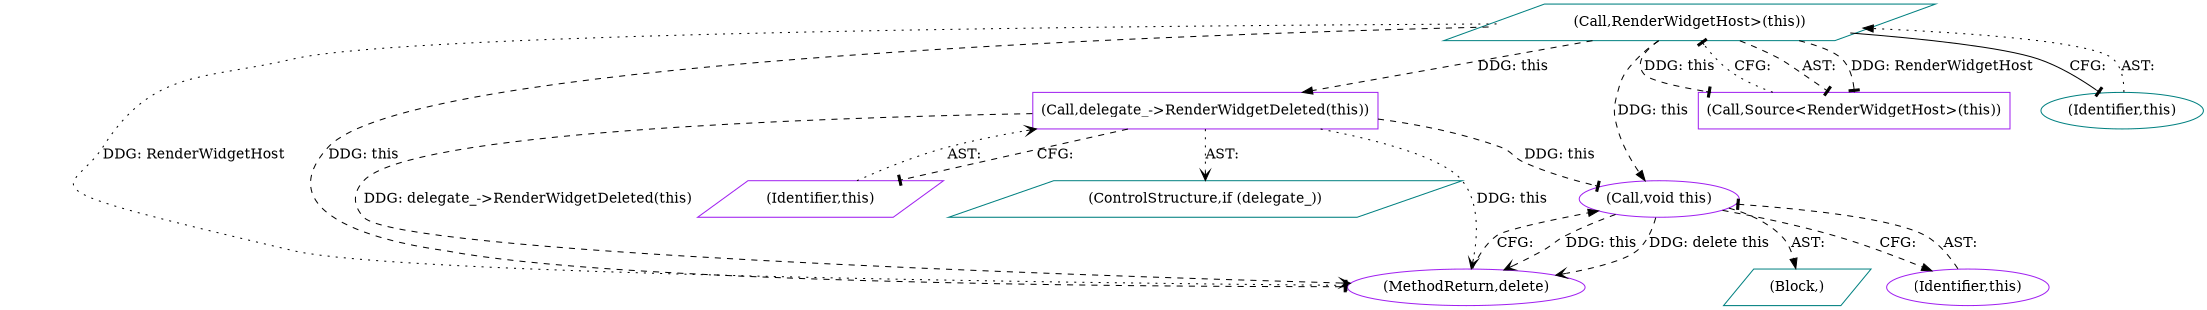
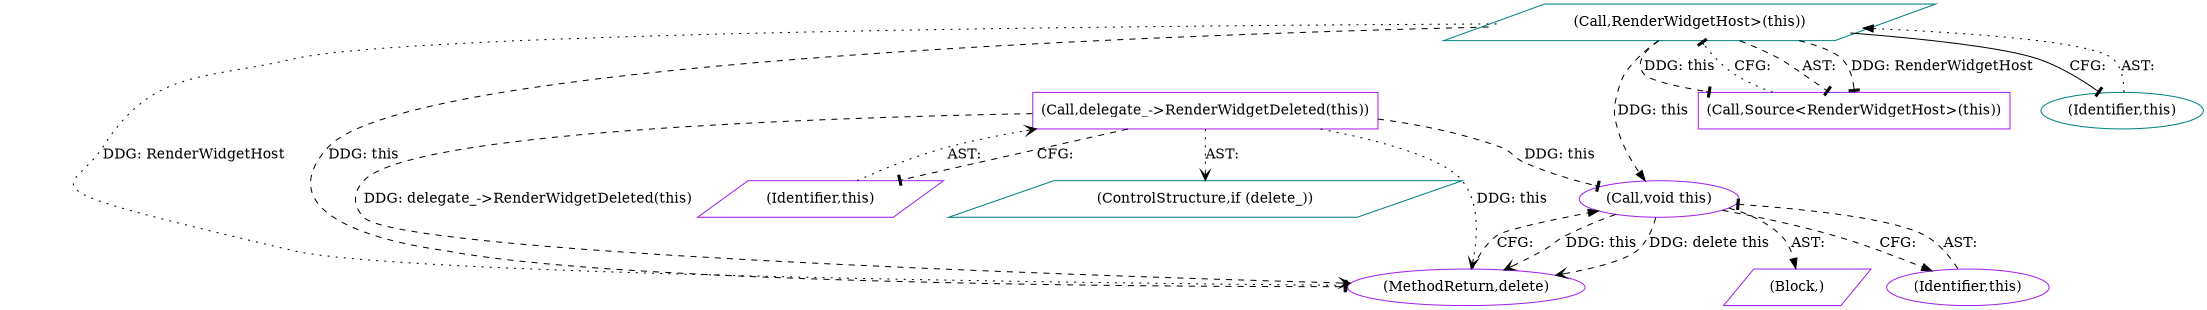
edge "(Call,RenderWidgetHost>(this))" -> "(Call,delegate_->RenderWidgetDeleted(this))": removed, label "DDG: this"
node "(ControlStructure,if (delegate_))": label "(ControlStructure,if (delegate_))" -> "(ControlStructure,if (delete_))"
node "(Block,)": color teal -> purple
